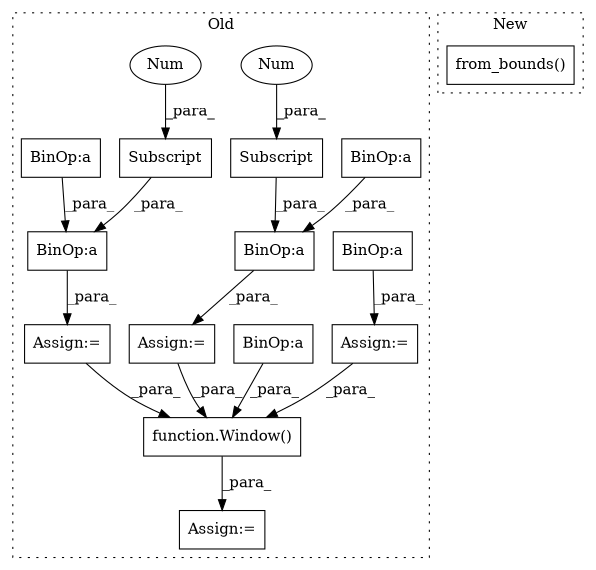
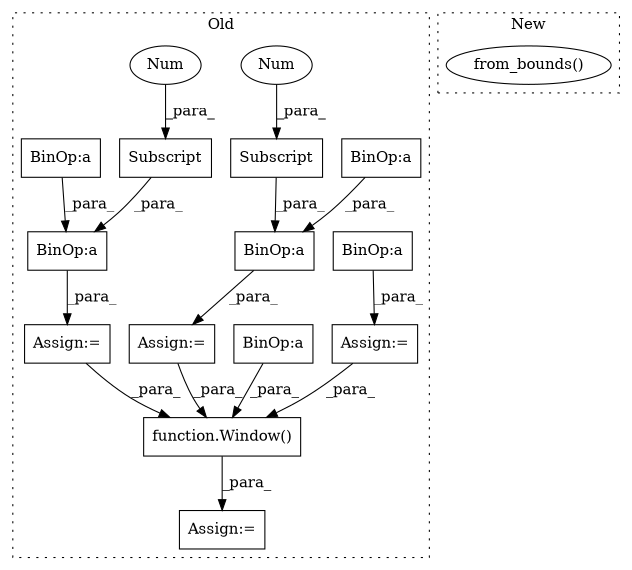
node "from_bounds()": shape box -> ellipse
